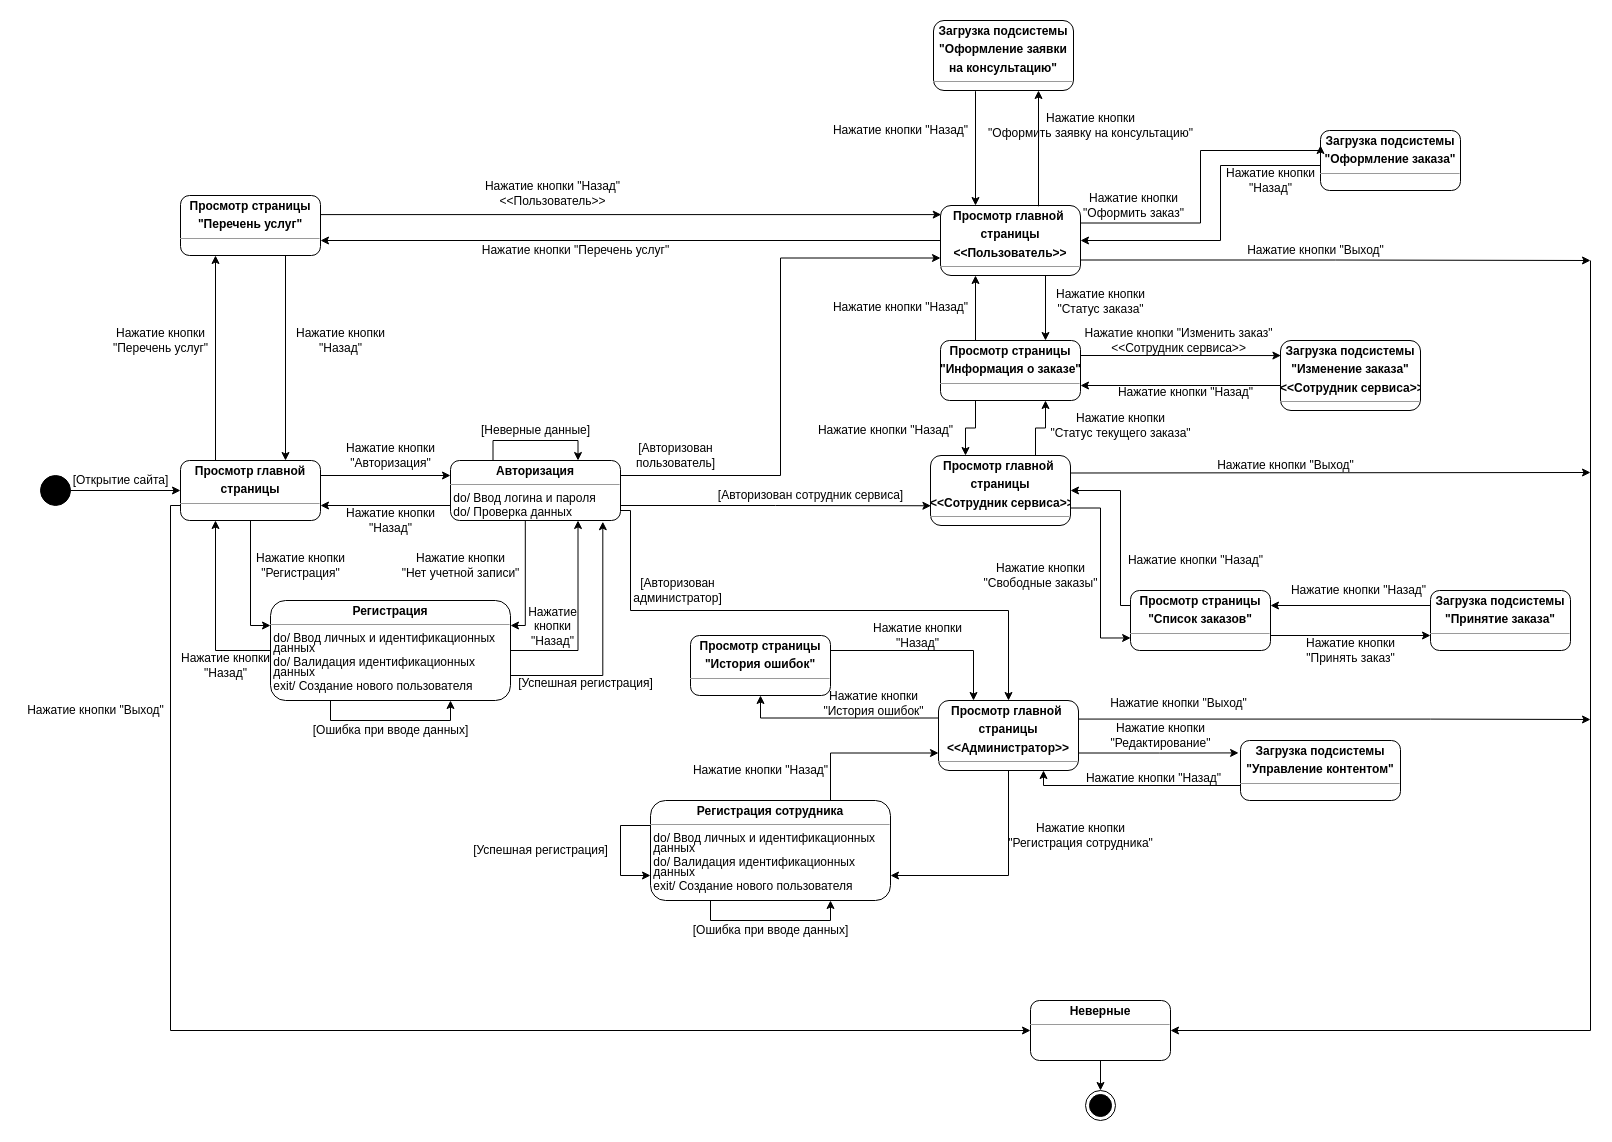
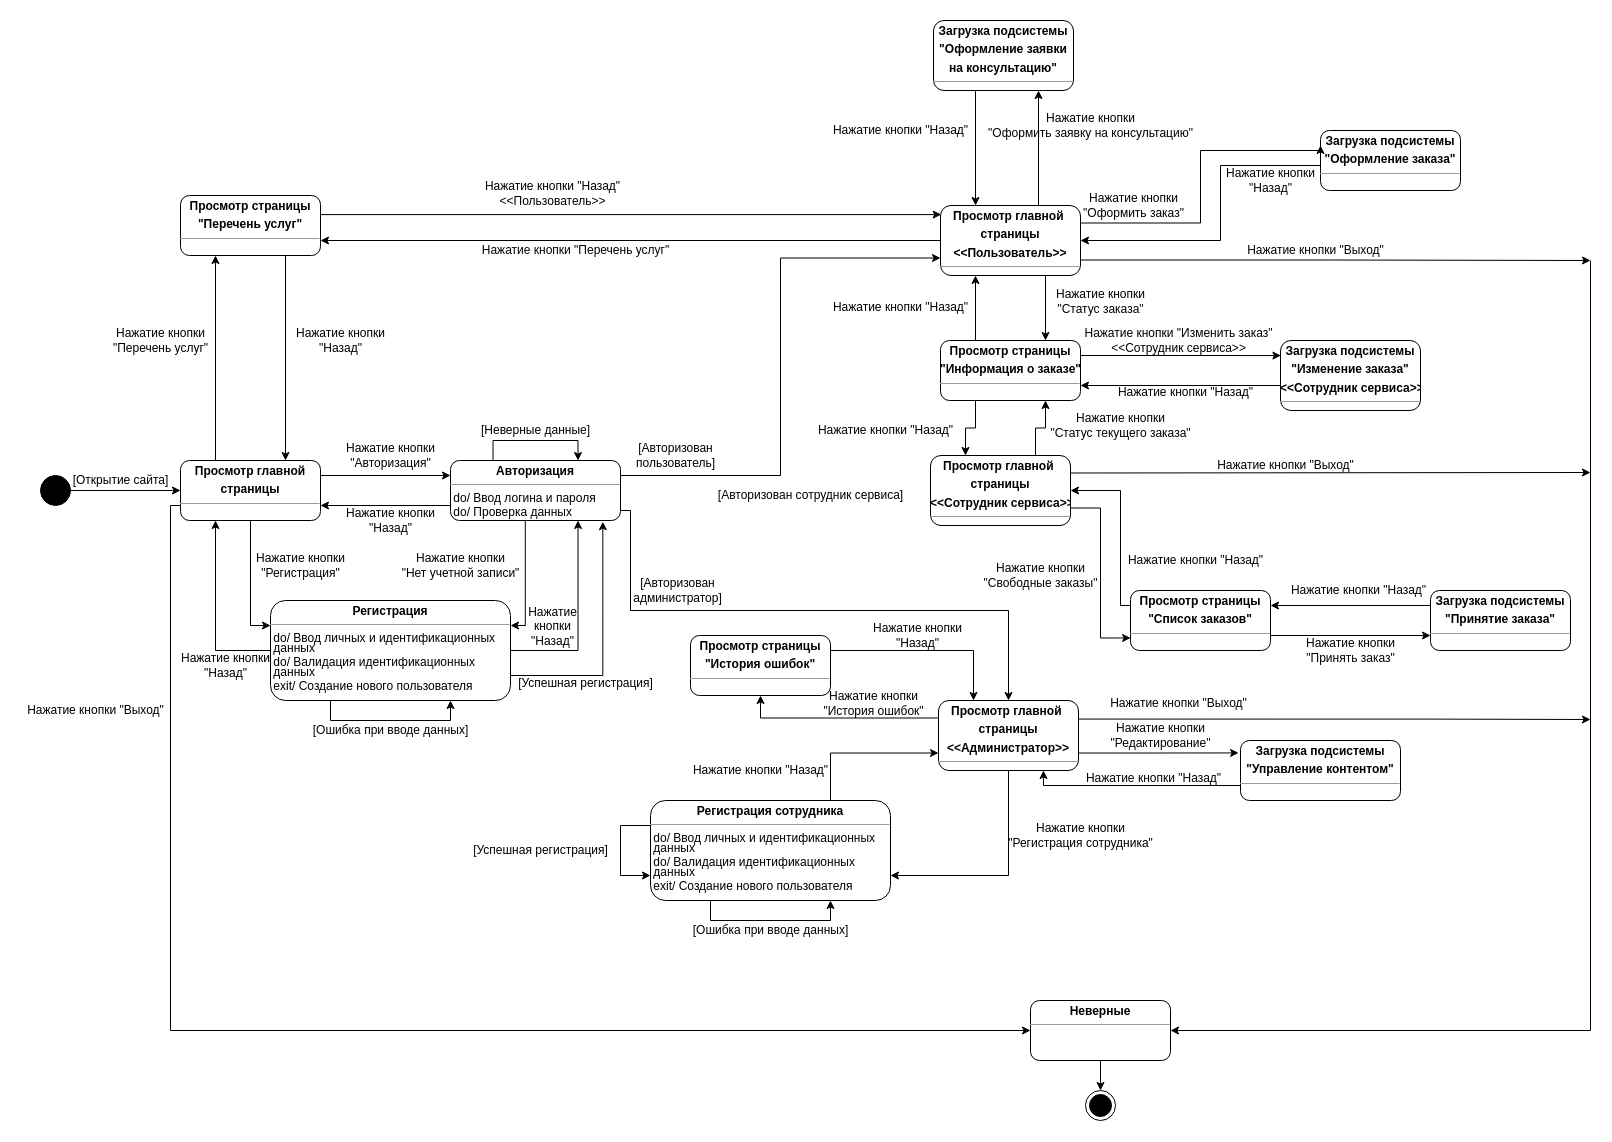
edge "Авторизация do/ Ввод логина и пароля do/ Проверка данных" -> "Просмотр главной страницы <<Сотрудник сервиса>>": removed
